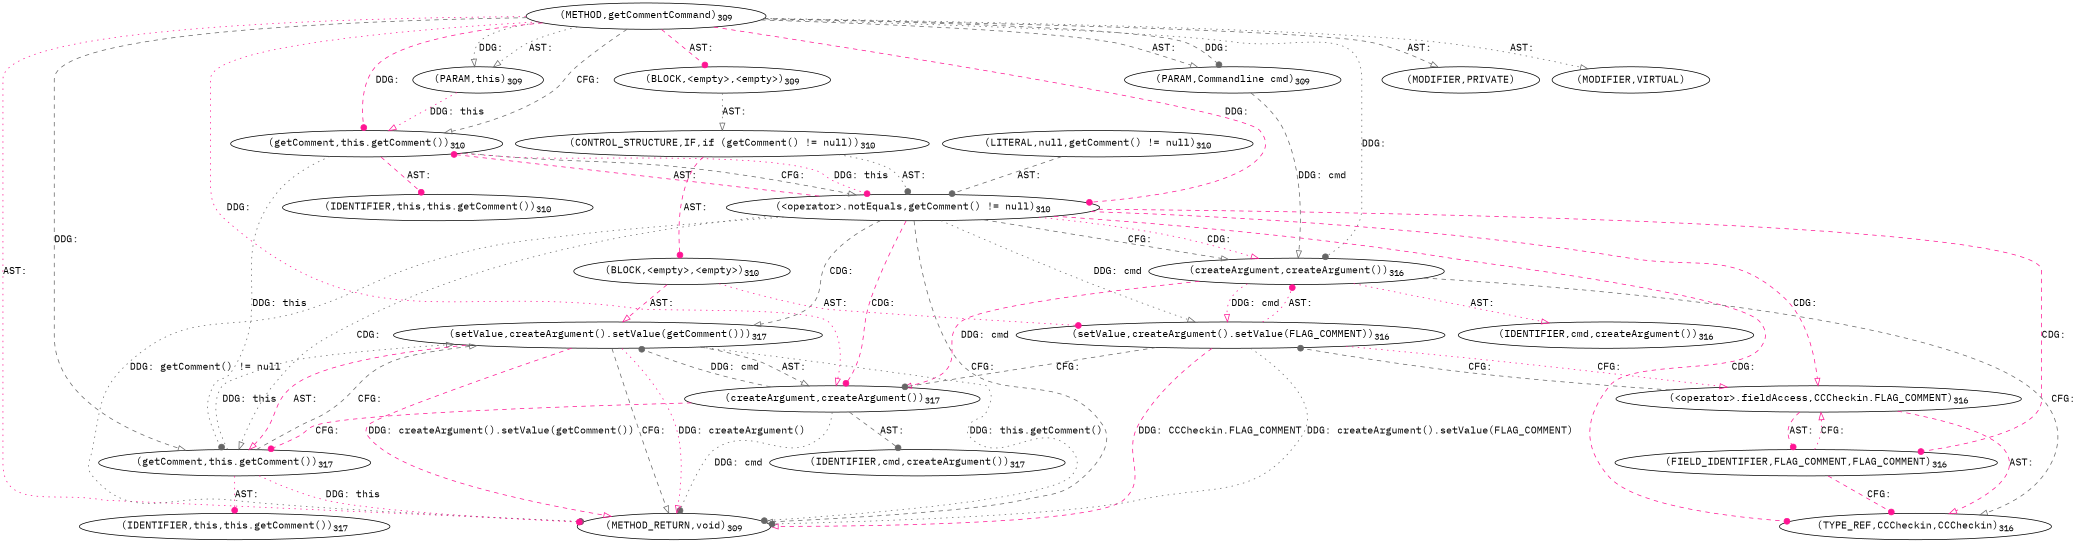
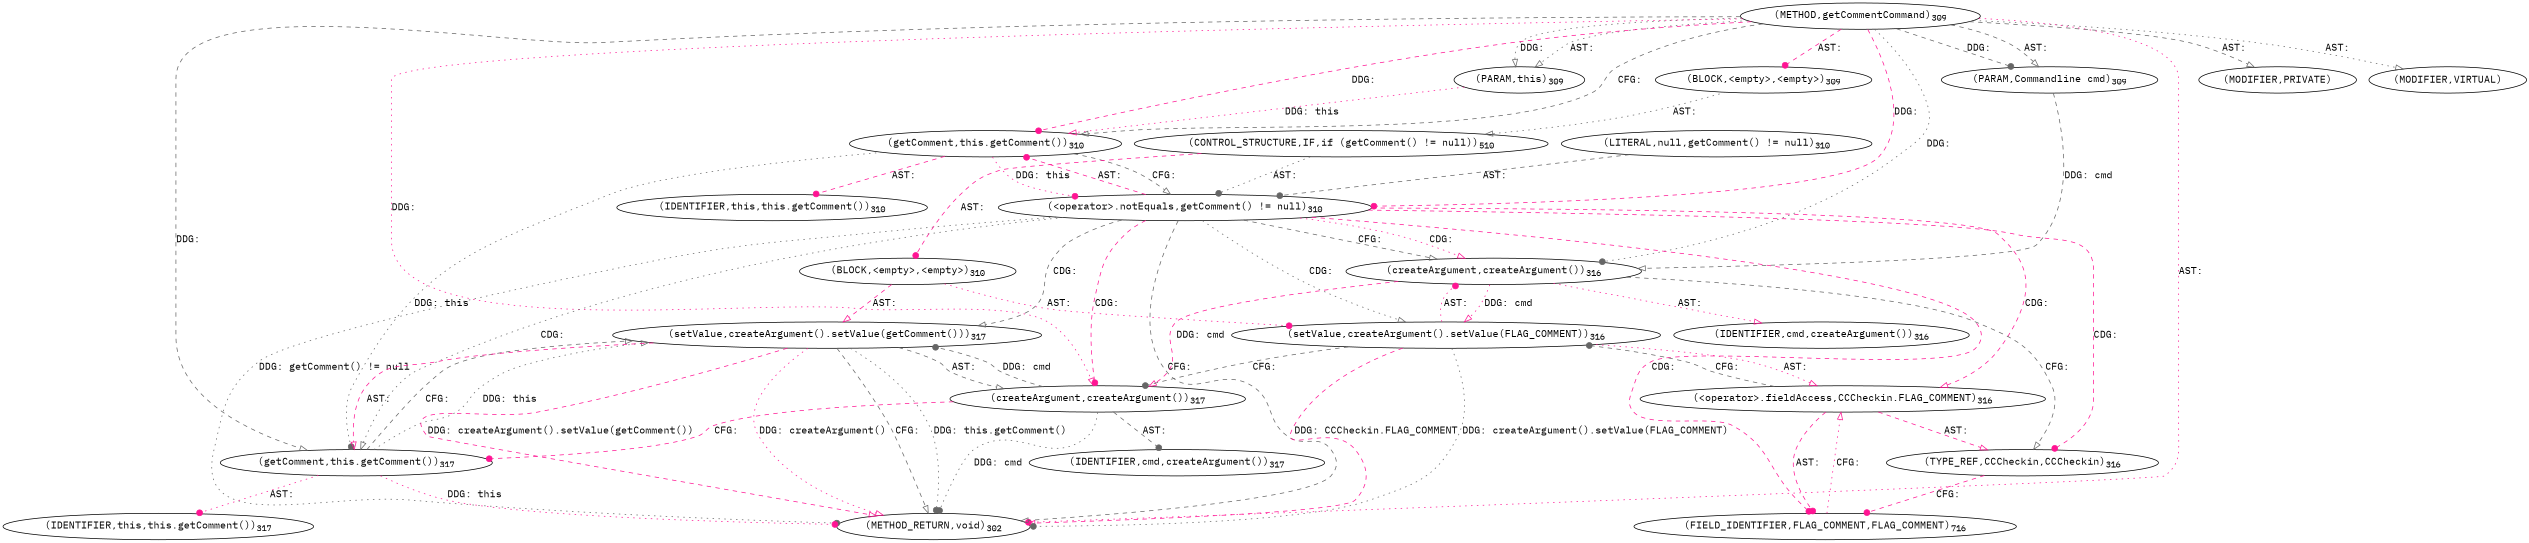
node "(CONTROL_STRUCTURE,IF,if (getComment() != null))": text "310" -> "510"
edge "(<operator>.notEquals,getComment() != null)" -> "(setValue,createArgument().setValue(FLAG_COMMENT))": label "DDG: cmd" -> "CDG: "
edge "(setValue,createArgument().setValue(FLAG_COMMENT))" -> "(<operator>.fieldAccess,CCCheckin.FLAG_COMMENT)": label "CFG: " -> "AST: "
node "(FIELD_IDENTIFIER,FLAG_COMMENT,FLAG_COMMENT)": text "316" -> "716"
edge "(FIELD_IDENTIFIER,FLAG_COMMENT,FLAG_COMMENT)" -> "(TYPE_REF,CCCheckin,CCCheckin)": reversed
node "(METHOD_RETURN,void)": text "309" -> "302"
